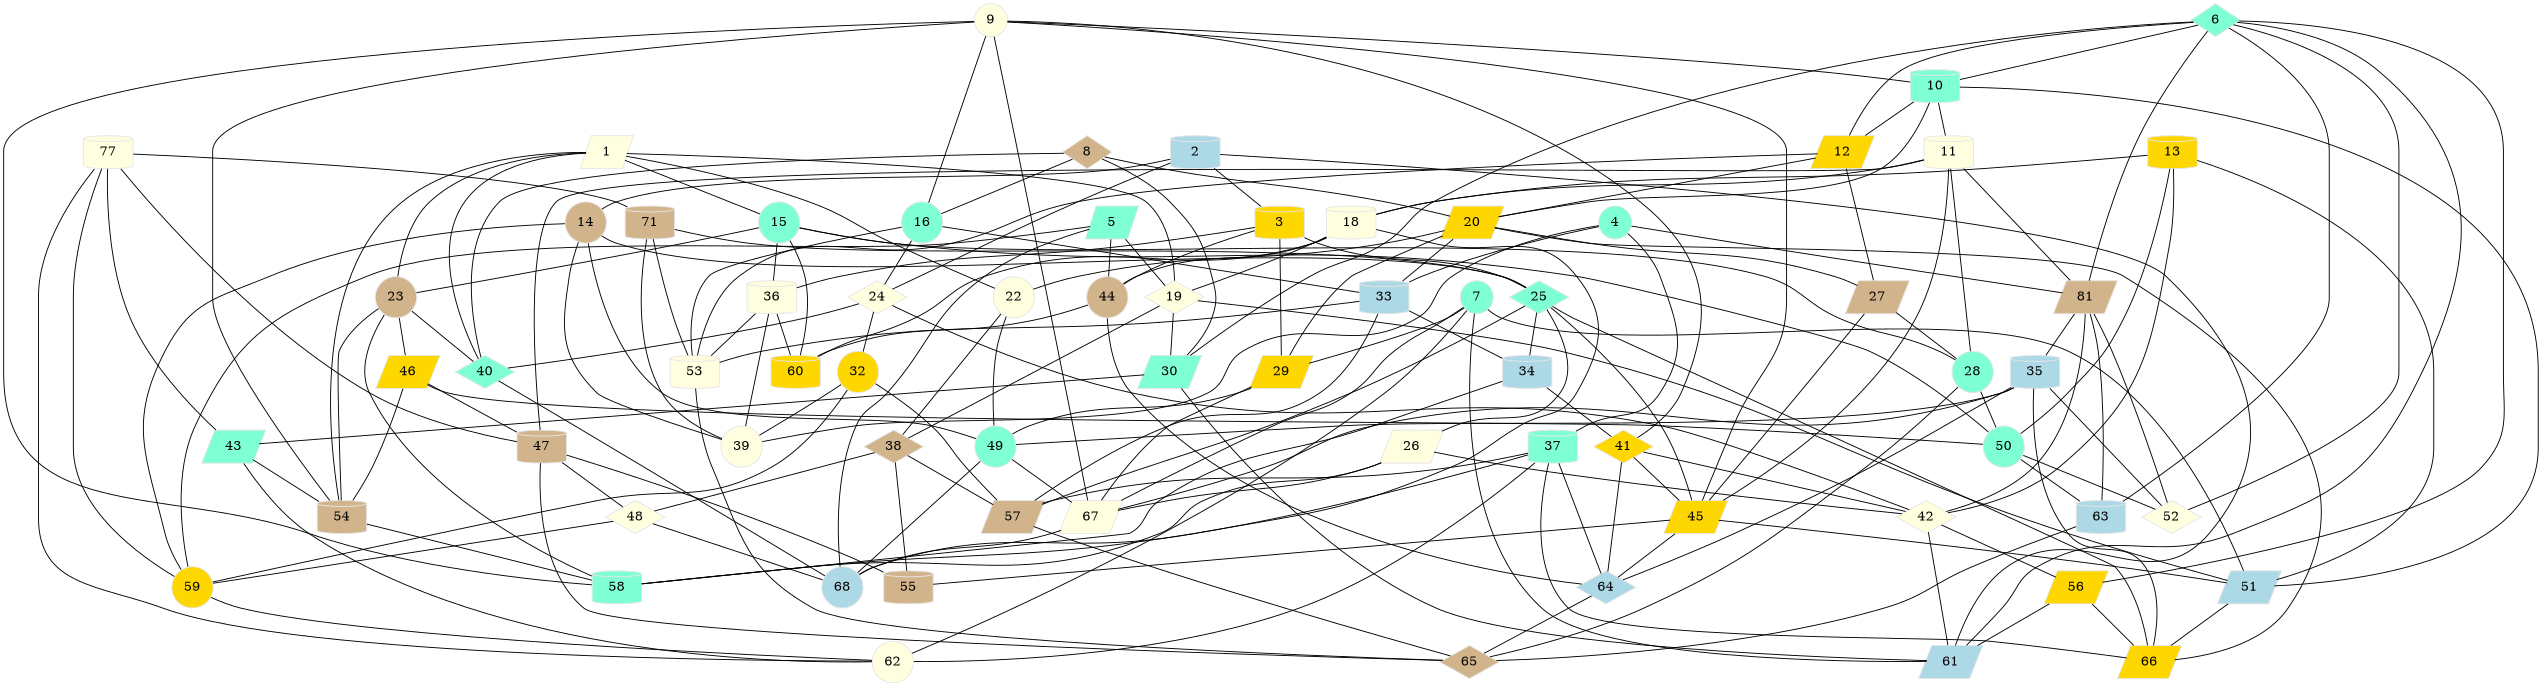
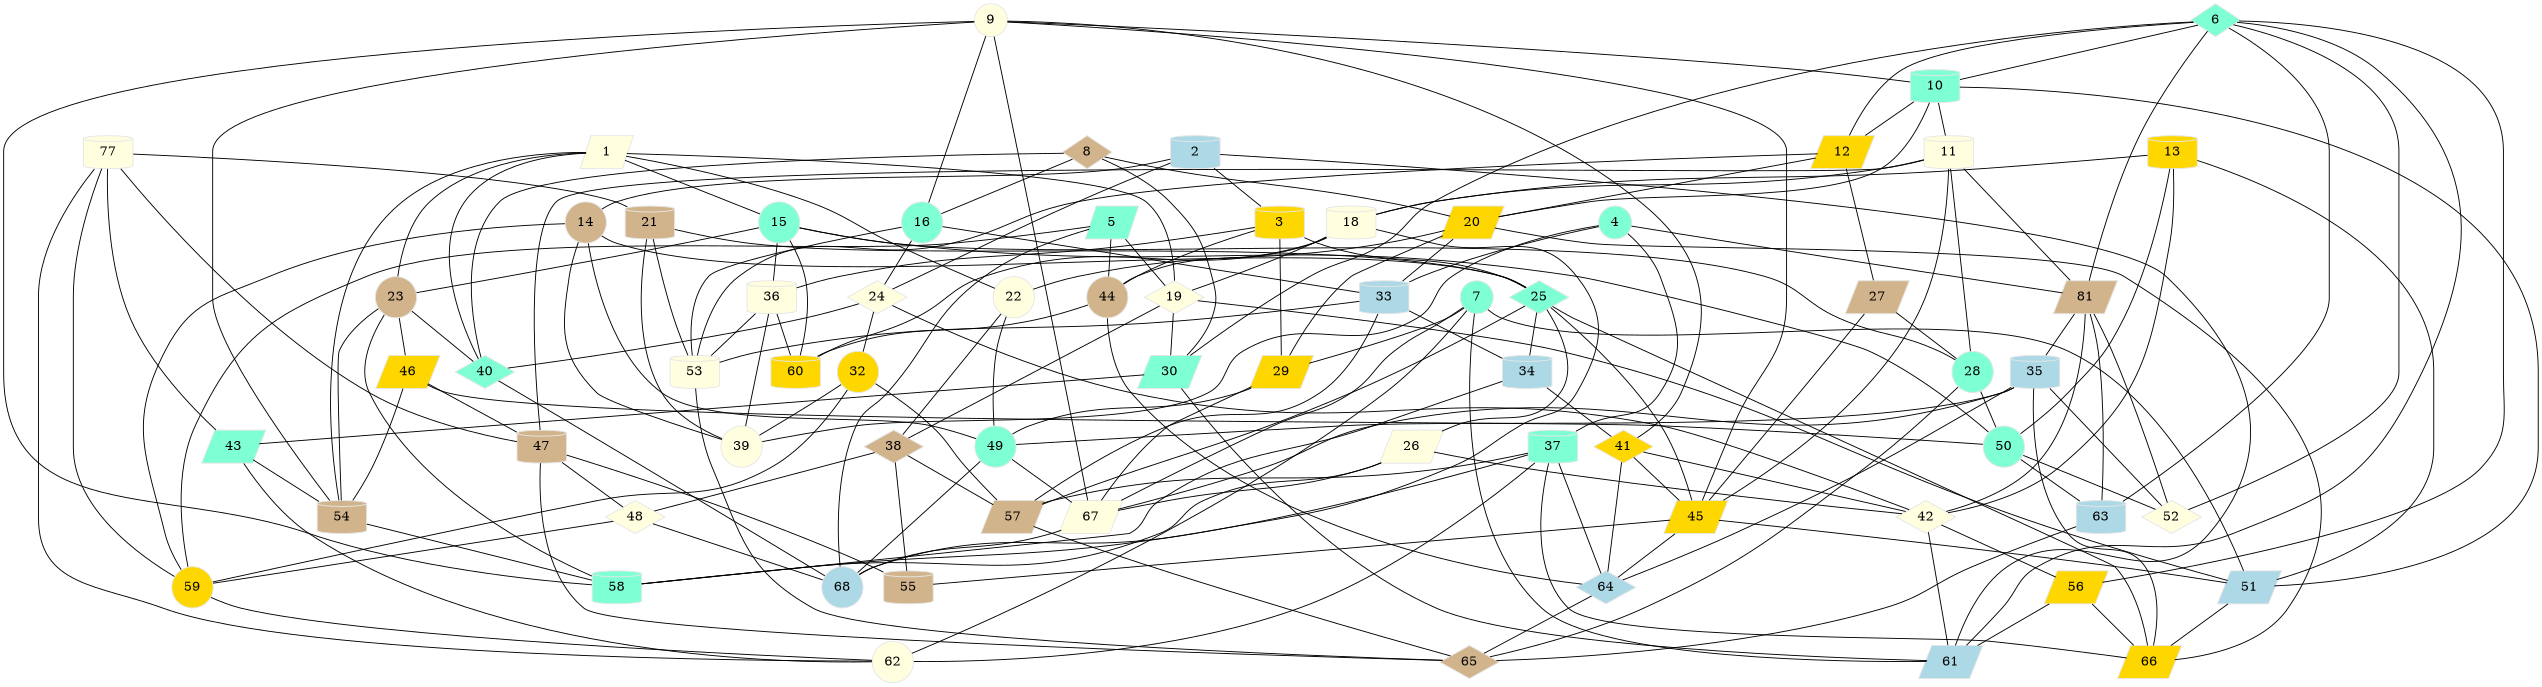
node "71": label "71" -> "21"
edge "20" -- "27": removed
